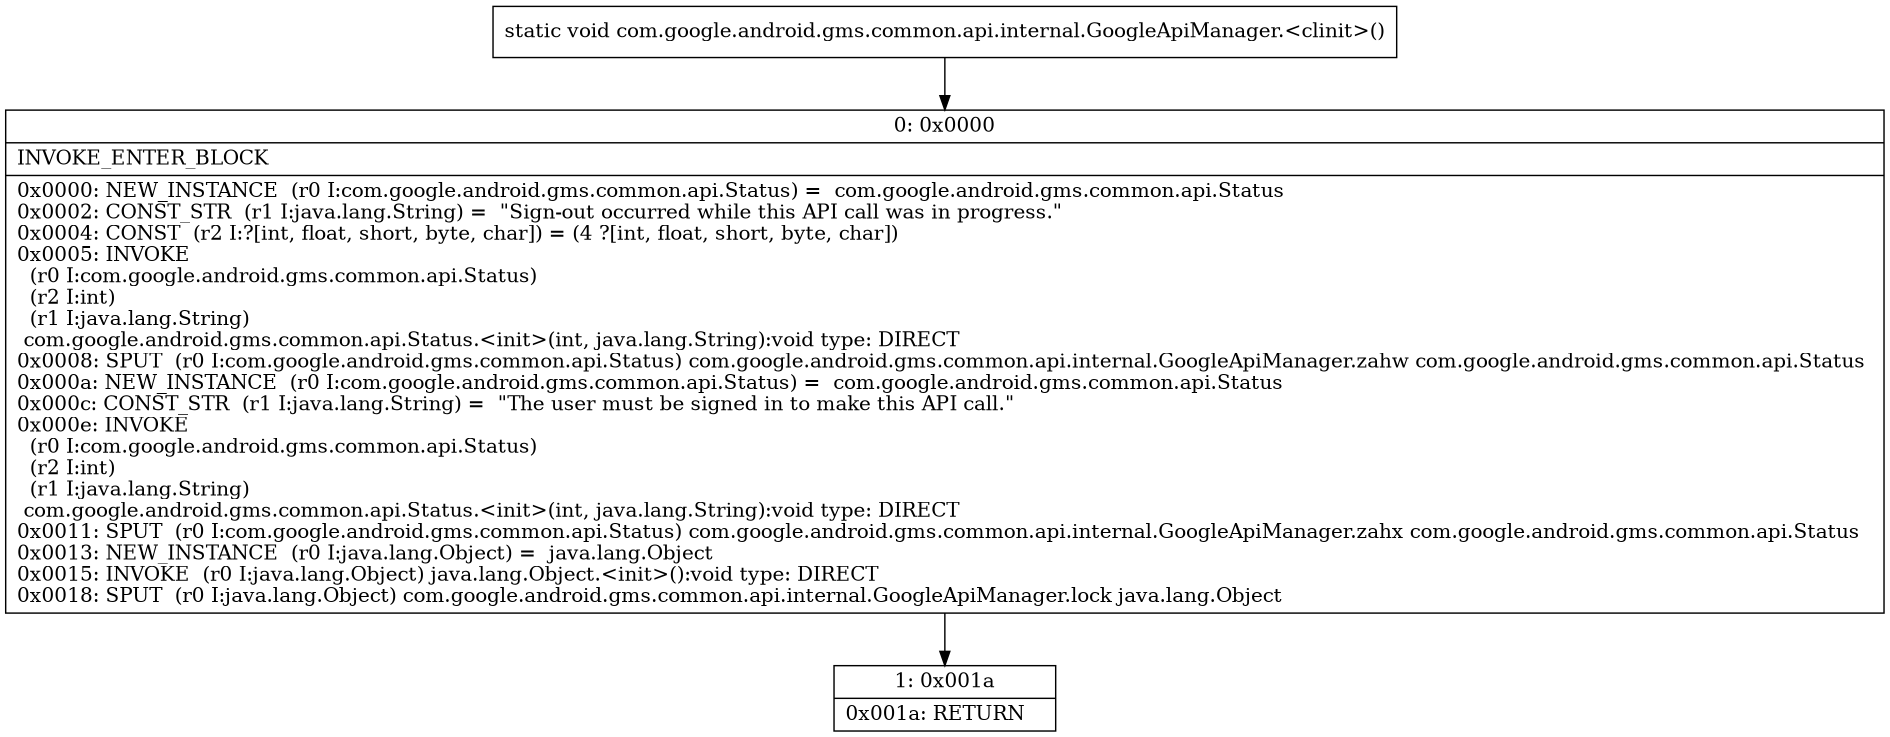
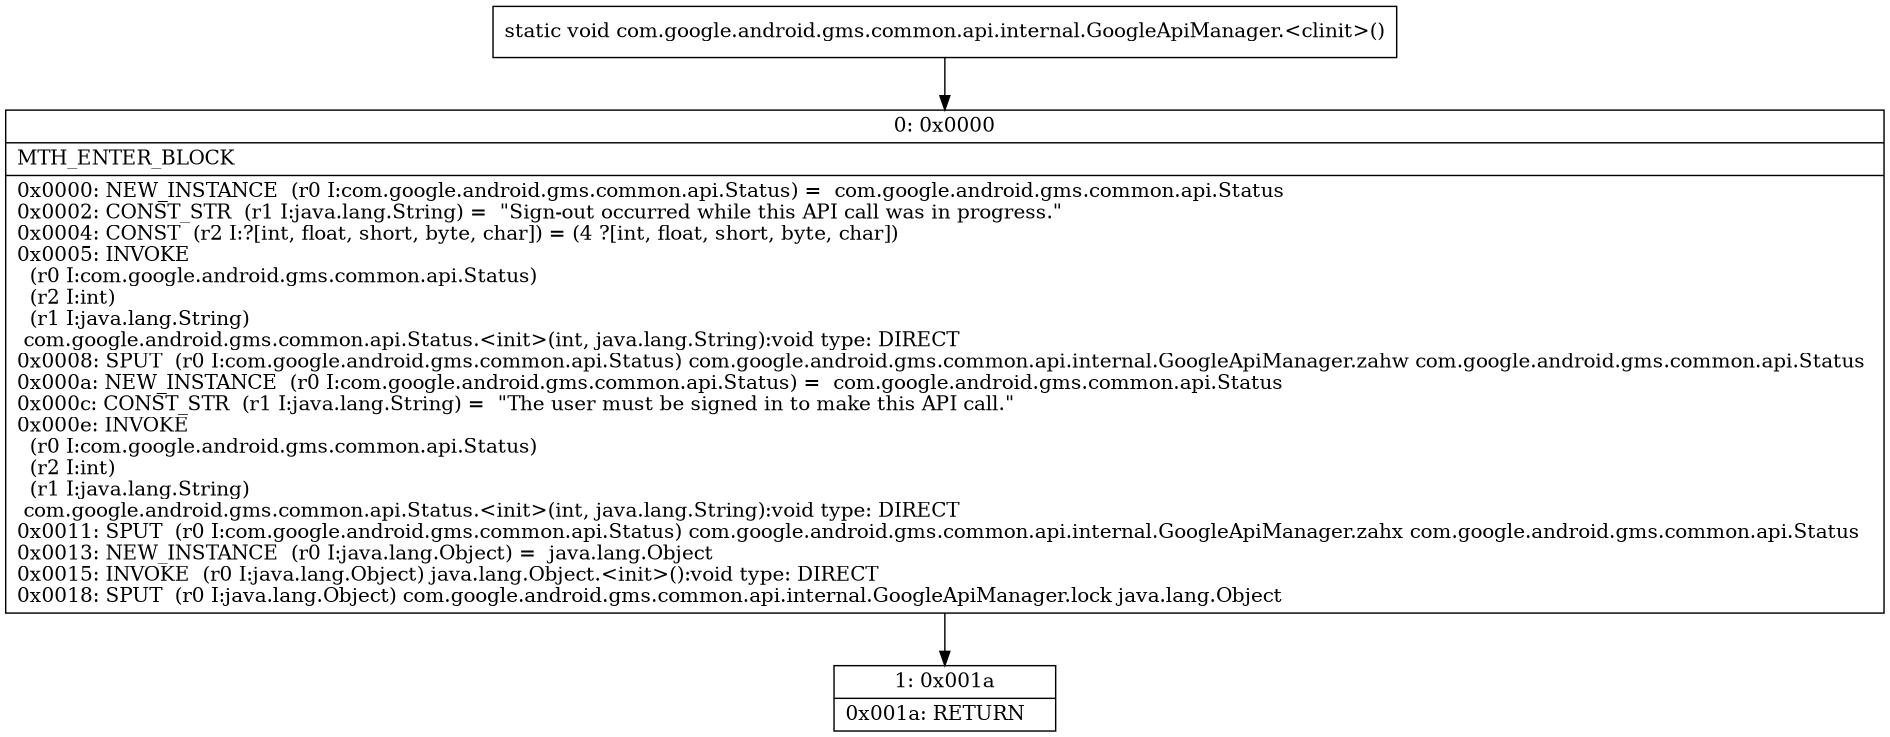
node "0: 0x0000": text "INVOKE_ENTER_BLOCK" -> "MTH_ENTER_BLOCK"
